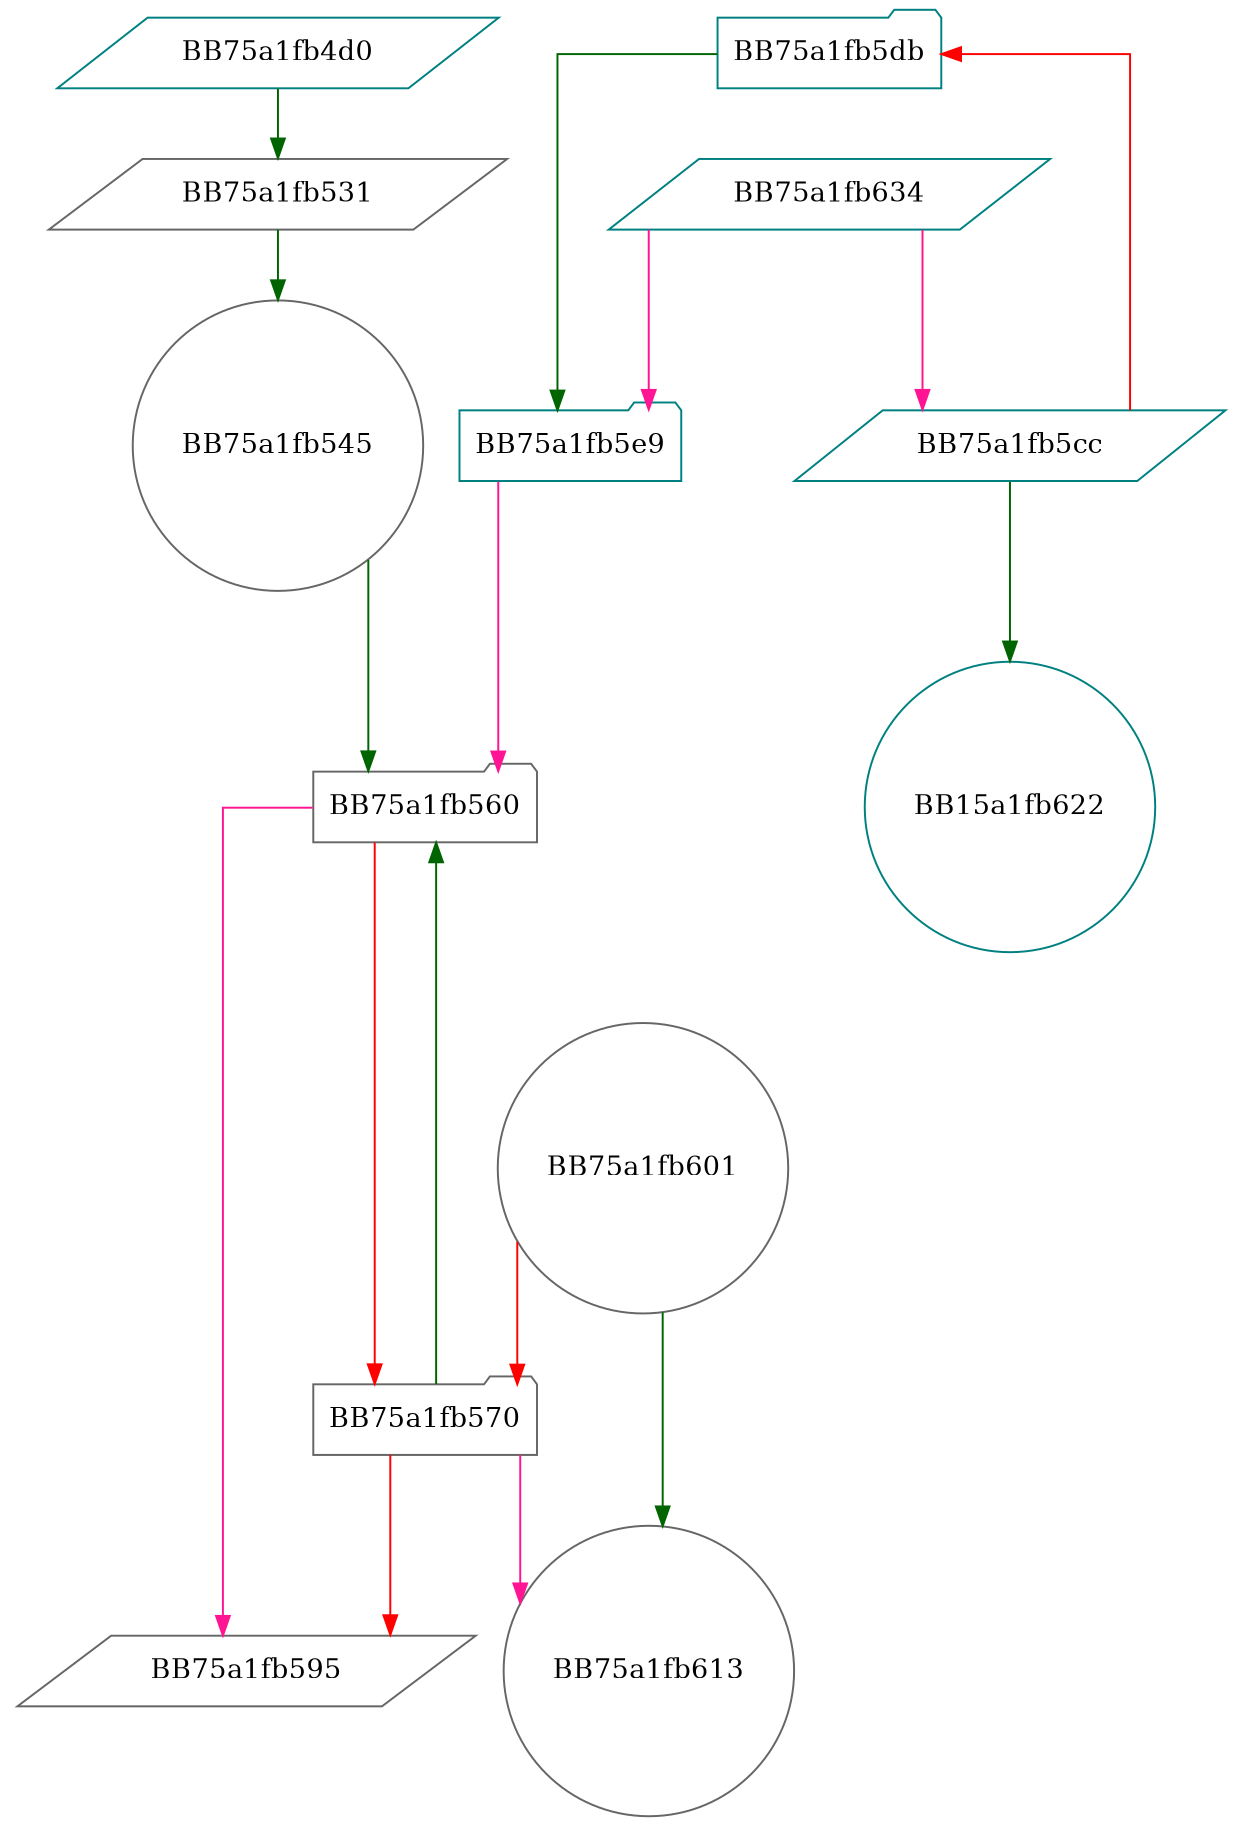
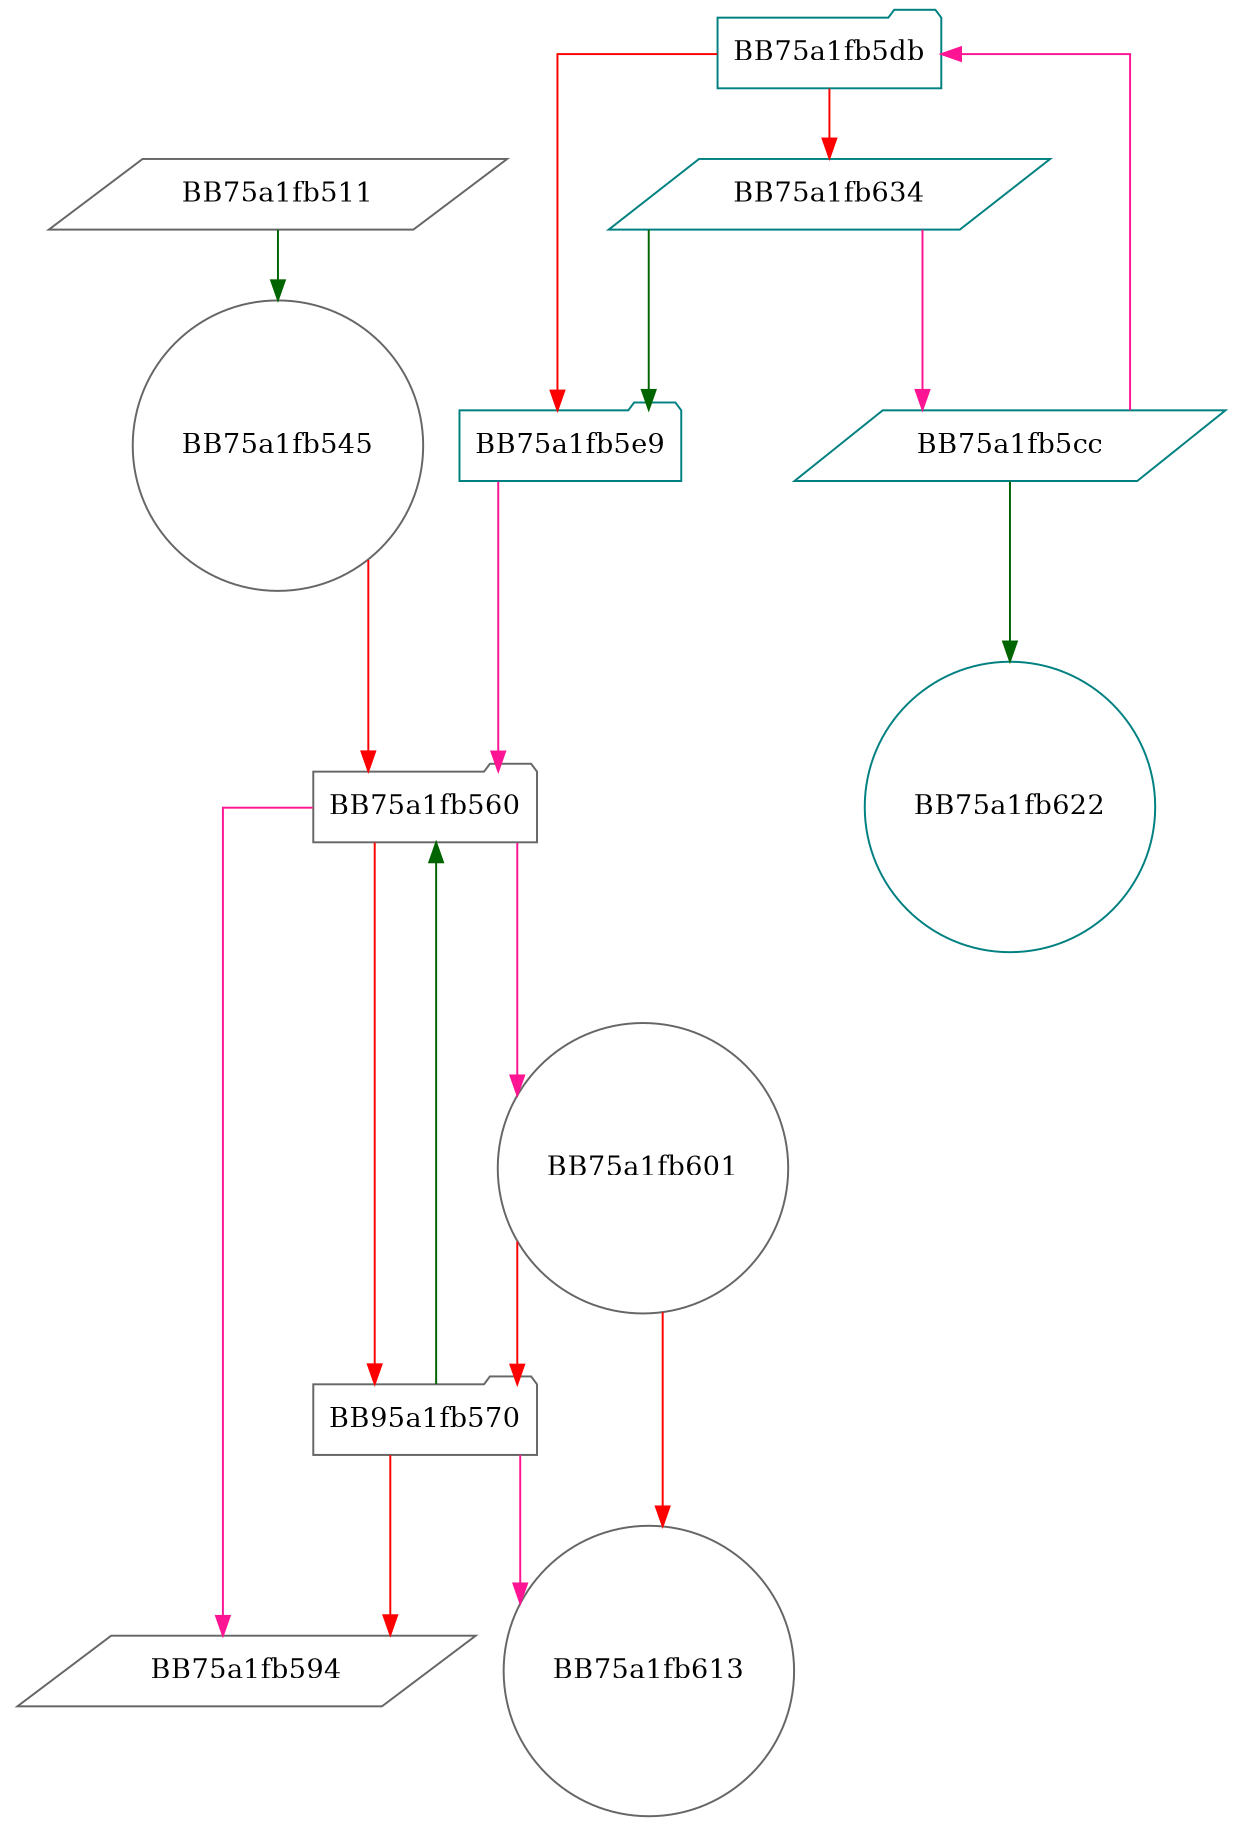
node "BB75a1fb4d0": removed
edge "BB75a1fb5db" -> "BB75a1fb634": added
edge "BB75a1fb5db" -> "BB75a1fb5e9": color darkgreen -> red
edge "BB75a1fb5cc" -> "BB75a1fb5db": color red -> deeppink
node "BB75a1fb531": label "BB75a1fb531" -> "BB75a1fb511"
edge "BB75a1fb634" -> "BB75a1fb5e9": color deeppink -> darkgreen
edge "BB75a1fb545" -> "BB75a1fb560": color darkgreen -> red
node "BB15a1fb622": label "BB15a1fb622" -> "BB75a1fb622"
edge "BB75a1fb560" -> "BB75a1fb601": added
edge "BB75a1fb601" -> "BB75a1fb613": color darkgreen -> red
node "BB75a1fb570": label "BB75a1fb570" -> "BB95a1fb570"
node "BB75a1fb595": label "BB75a1fb595" -> "BB75a1fb594"
